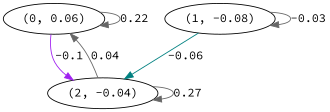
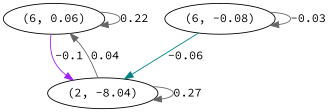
node "(0, 0.06)": label "(0, 0.06)" -> "(6, 0.06)"
node "(1, -0.08)": label "(1, -0.08)" -> "(6, -0.08)"
node "(2, -0.04)": label "(2, -0.04)" -> "(2, -8.04)"
